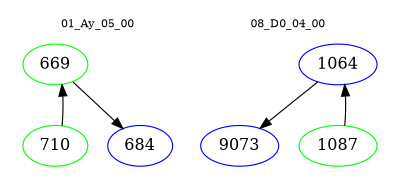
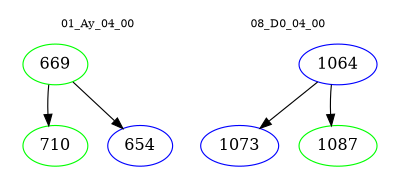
cluster "01_Ay_05_00": label "01_Ay_05_00" -> "01_Ay_04_00"
edge "710" -> "669": reversed
edge "1087" -> "1064": reversed
node "684": label "684" -> "654"
node "9073": label "9073" -> "1073"
